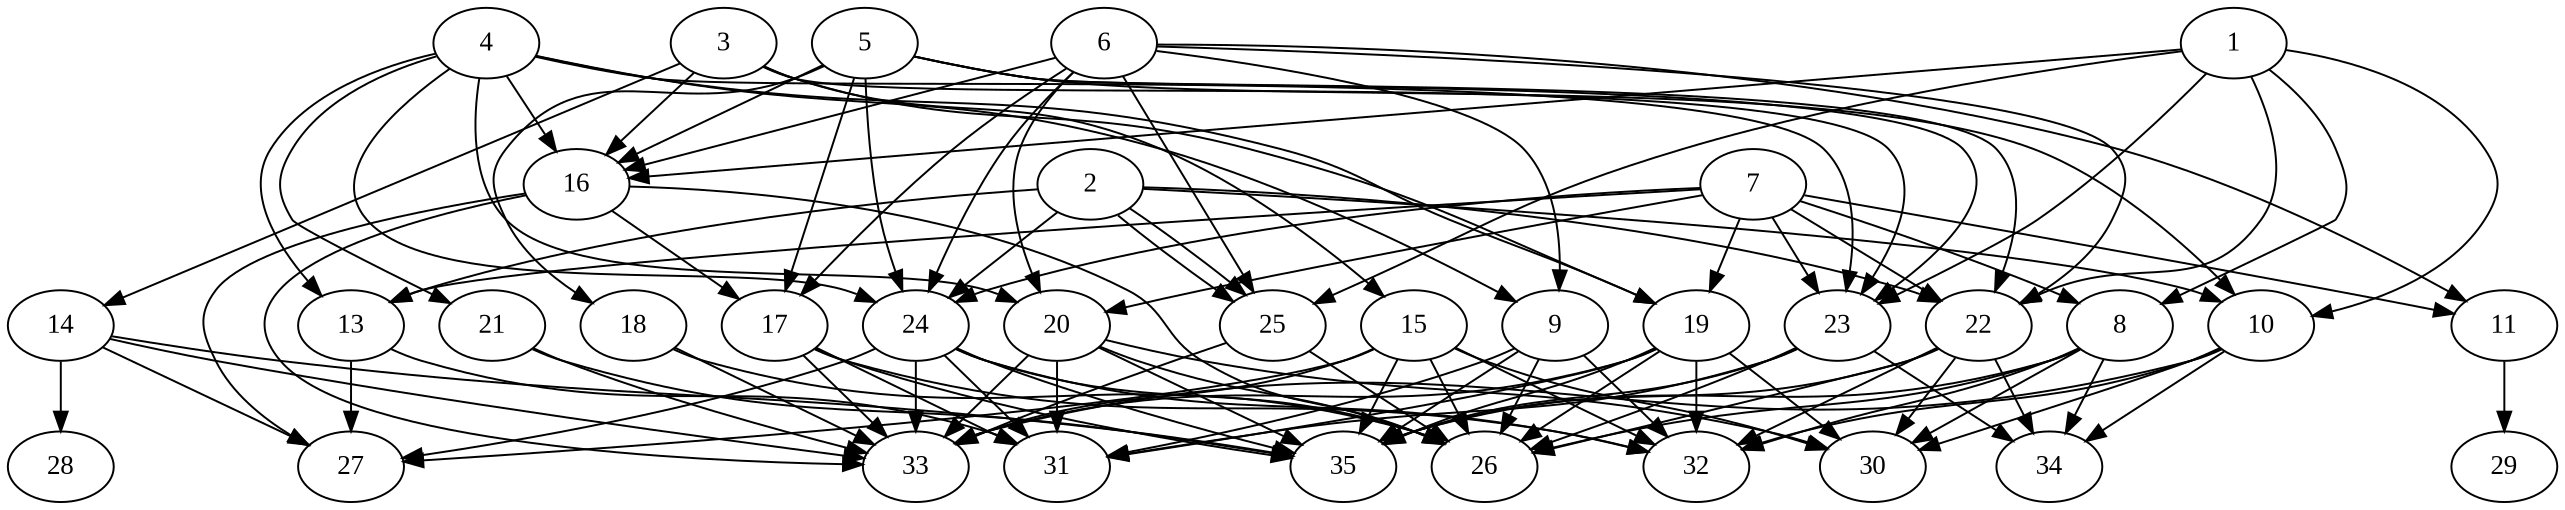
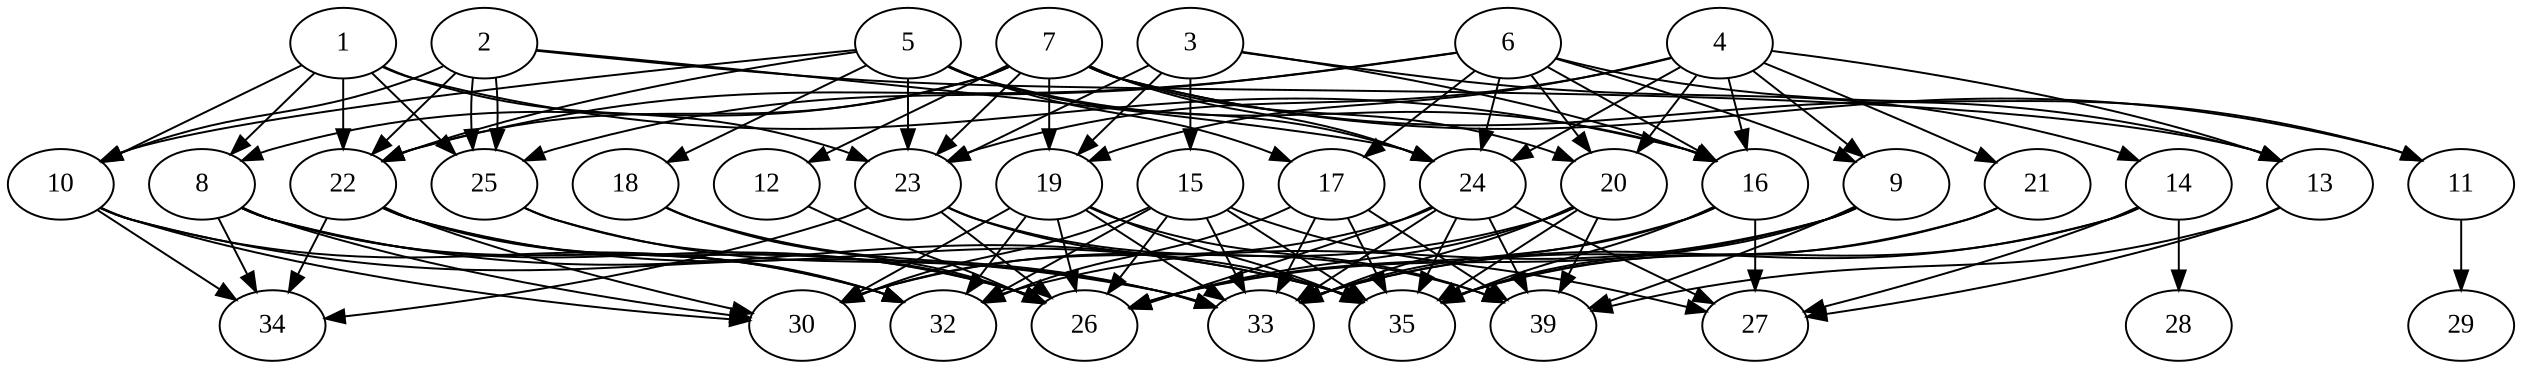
node "12": added
edge "16" -> "17": now "16" -> "35"
edge "24" -> "32": now "24" -> "30"
node "31": label "31" -> "39"
